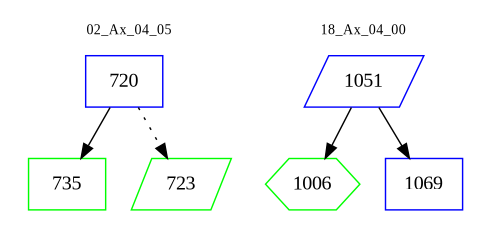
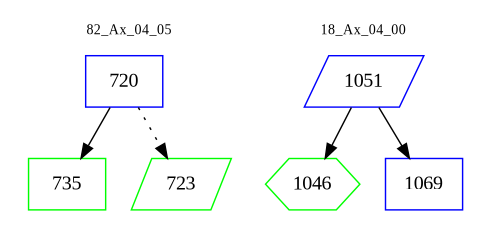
cluster "02_Ax_04_05": label "02_Ax_04_05" -> "82_Ax_04_05"
node "1006": label "1006" -> "1046"
